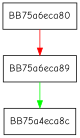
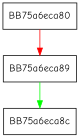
node "BB75a4eca8c": label "BB75a4eca8c" -> "BB75a6eca8c"
